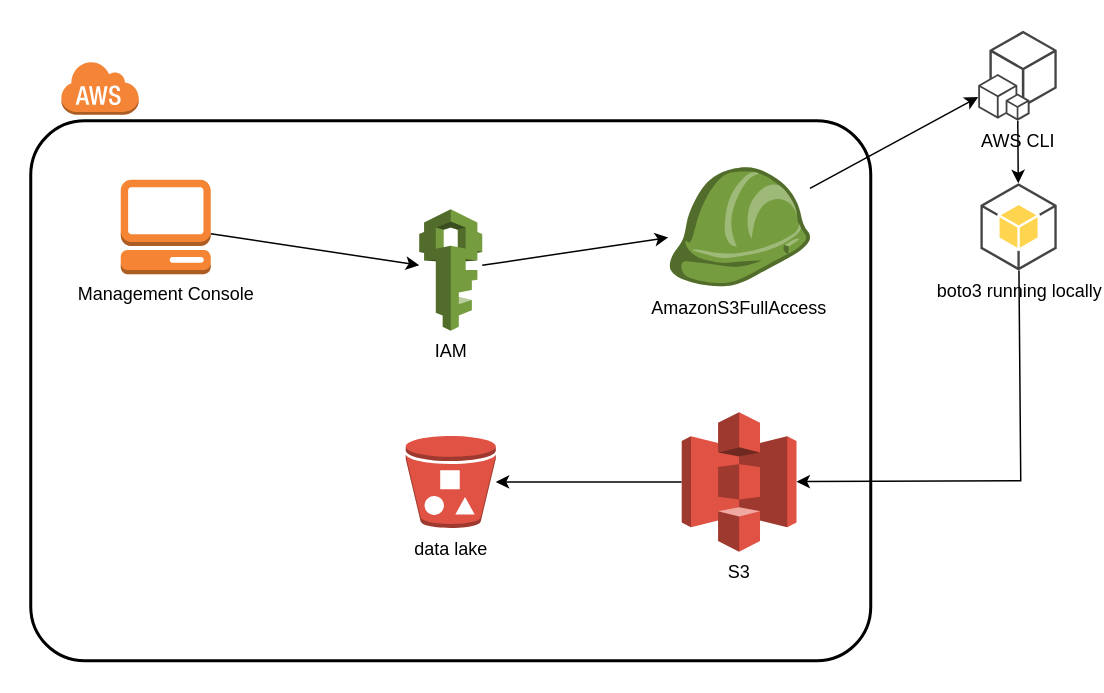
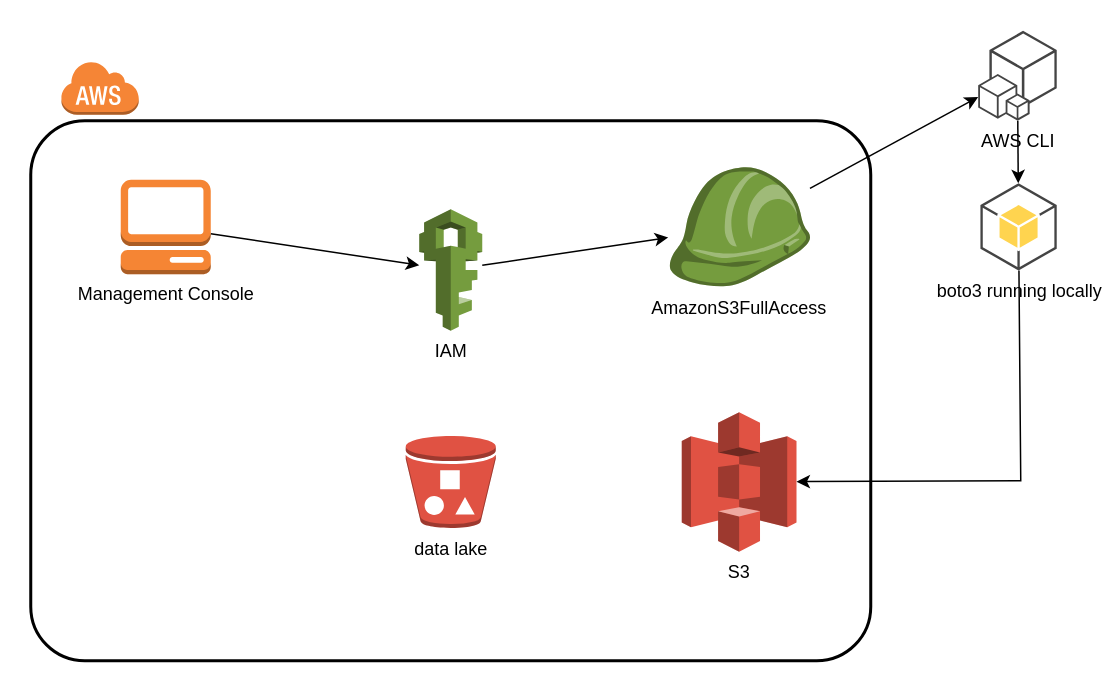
edge "S3" -> "data lake": removed
